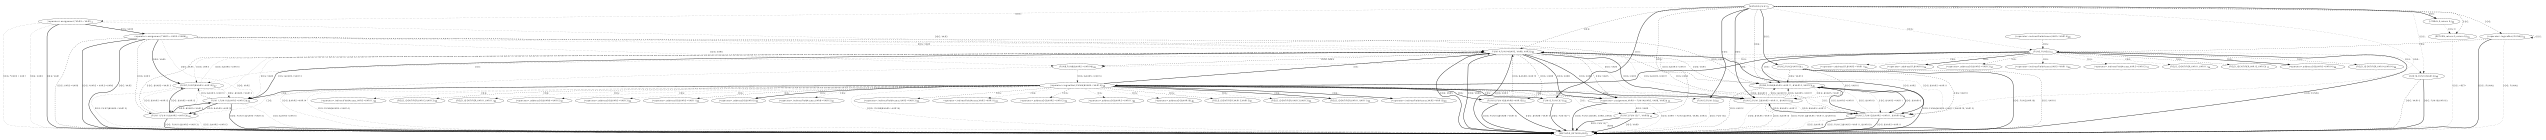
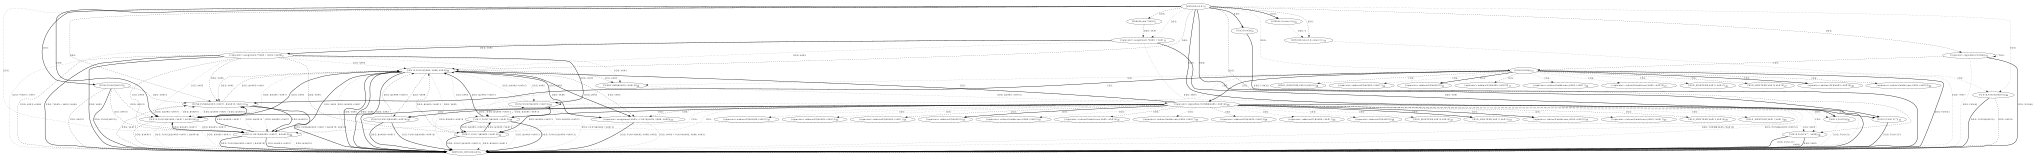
node "(PARAM,void *VAR1)": added
node "(FUN3,FUN3())": added
edge "(<operator>.indirectFieldAccess,VAR5->VAR14)" -> "(FUN5,FUN5())": reversed
node "(FIELD_IDENTIFIER,VAR15,VAR15)": removed
